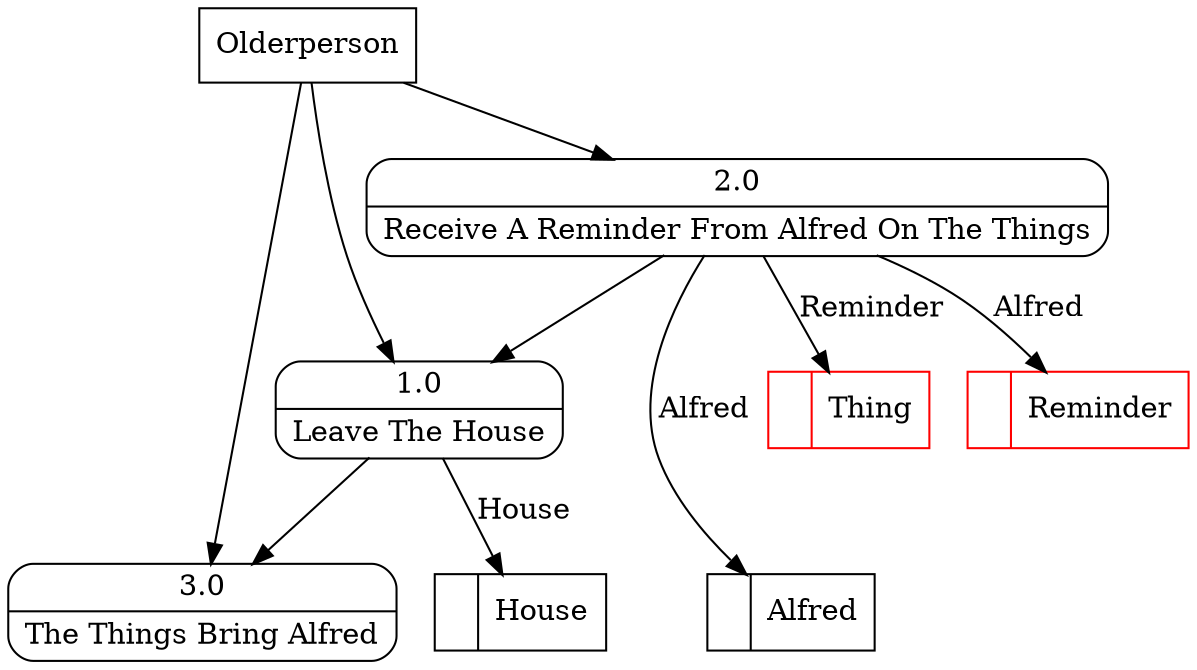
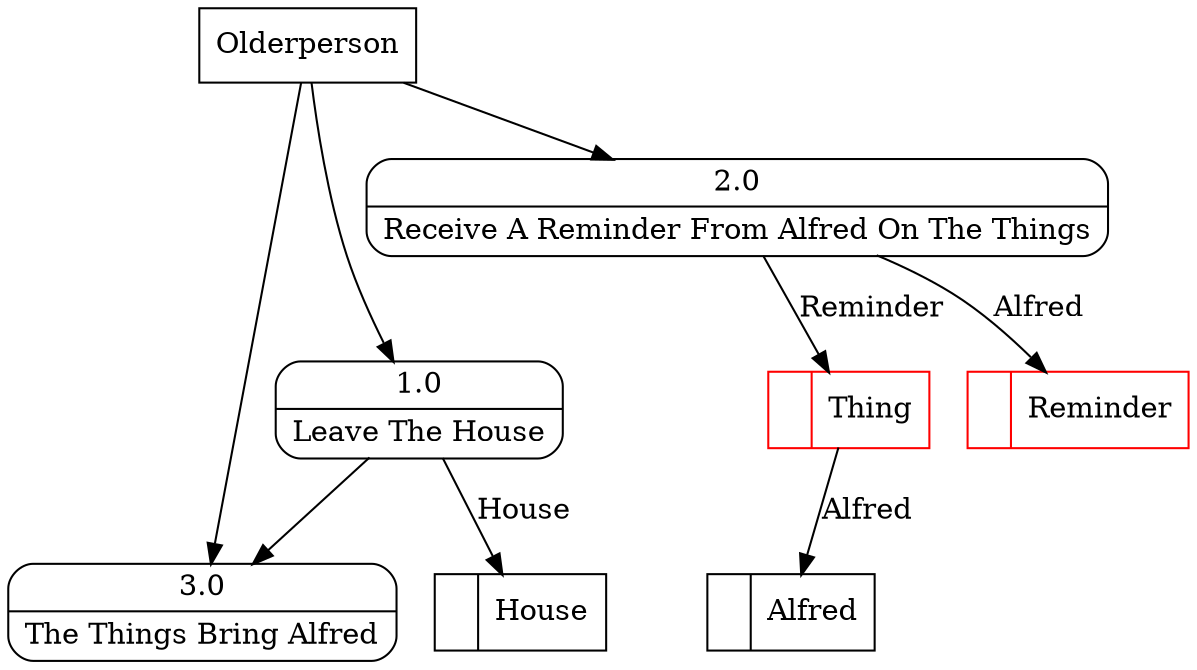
edge "2.0" -> "1.0": removed
edge "2.0" -> "Alfred": now "Thing" -> "Alfred"
